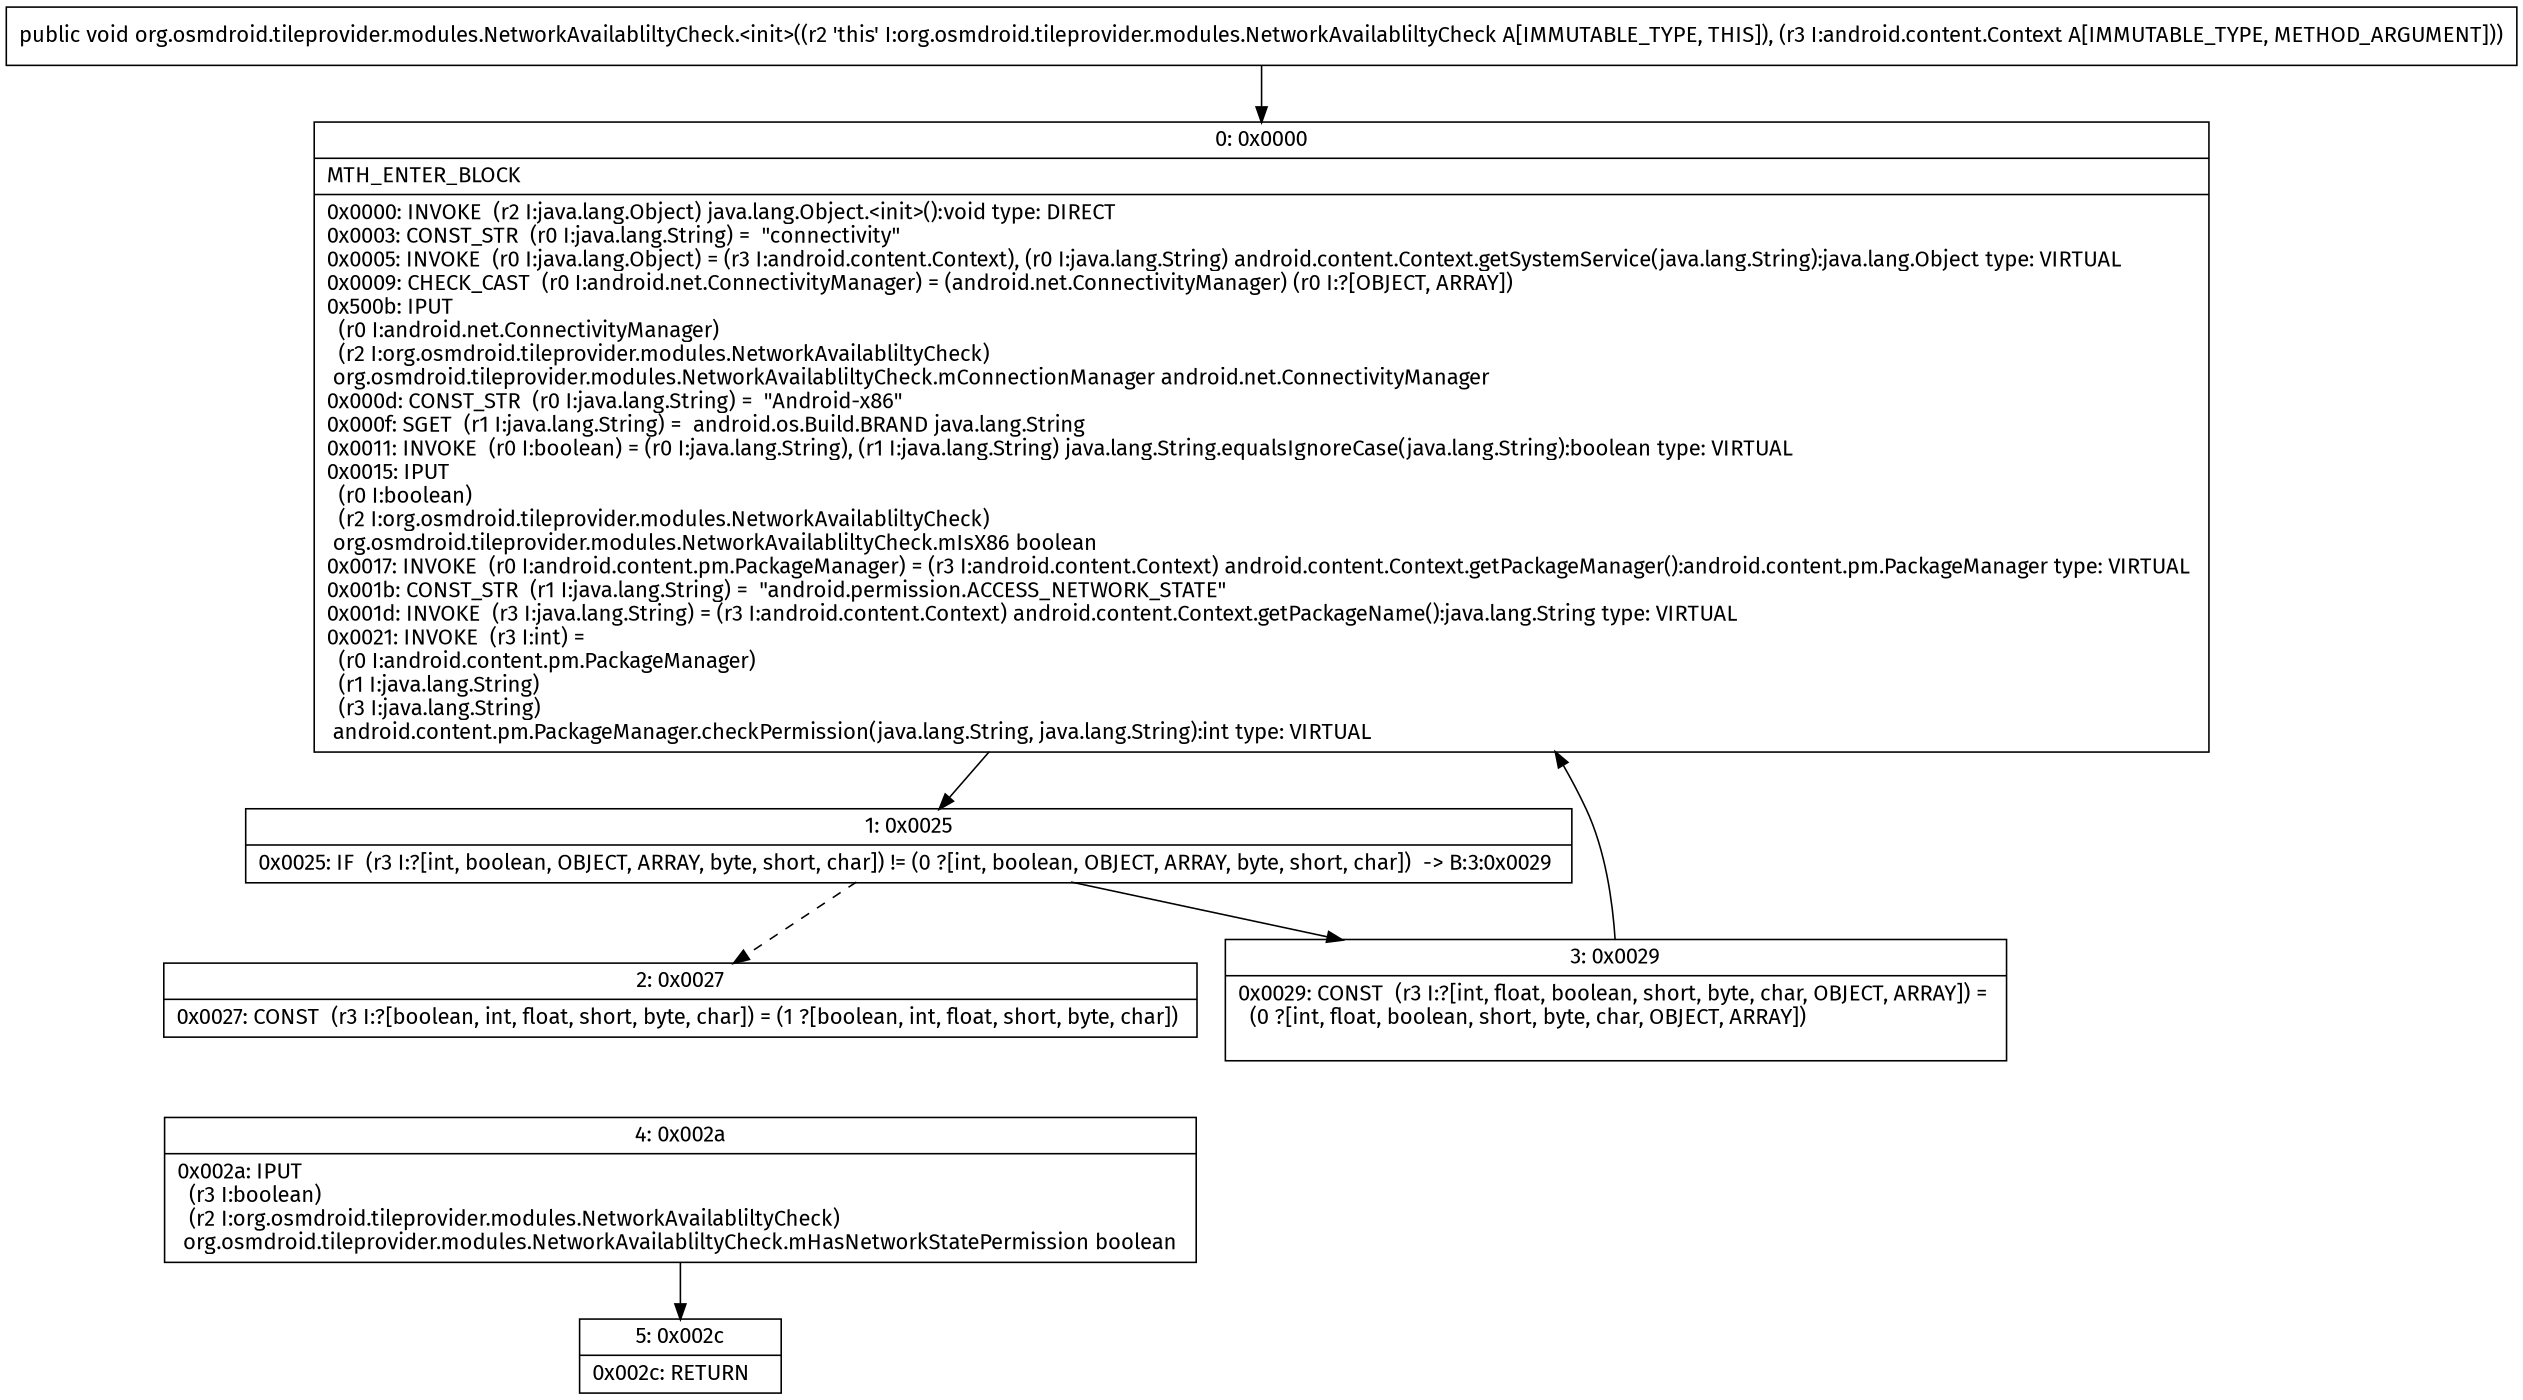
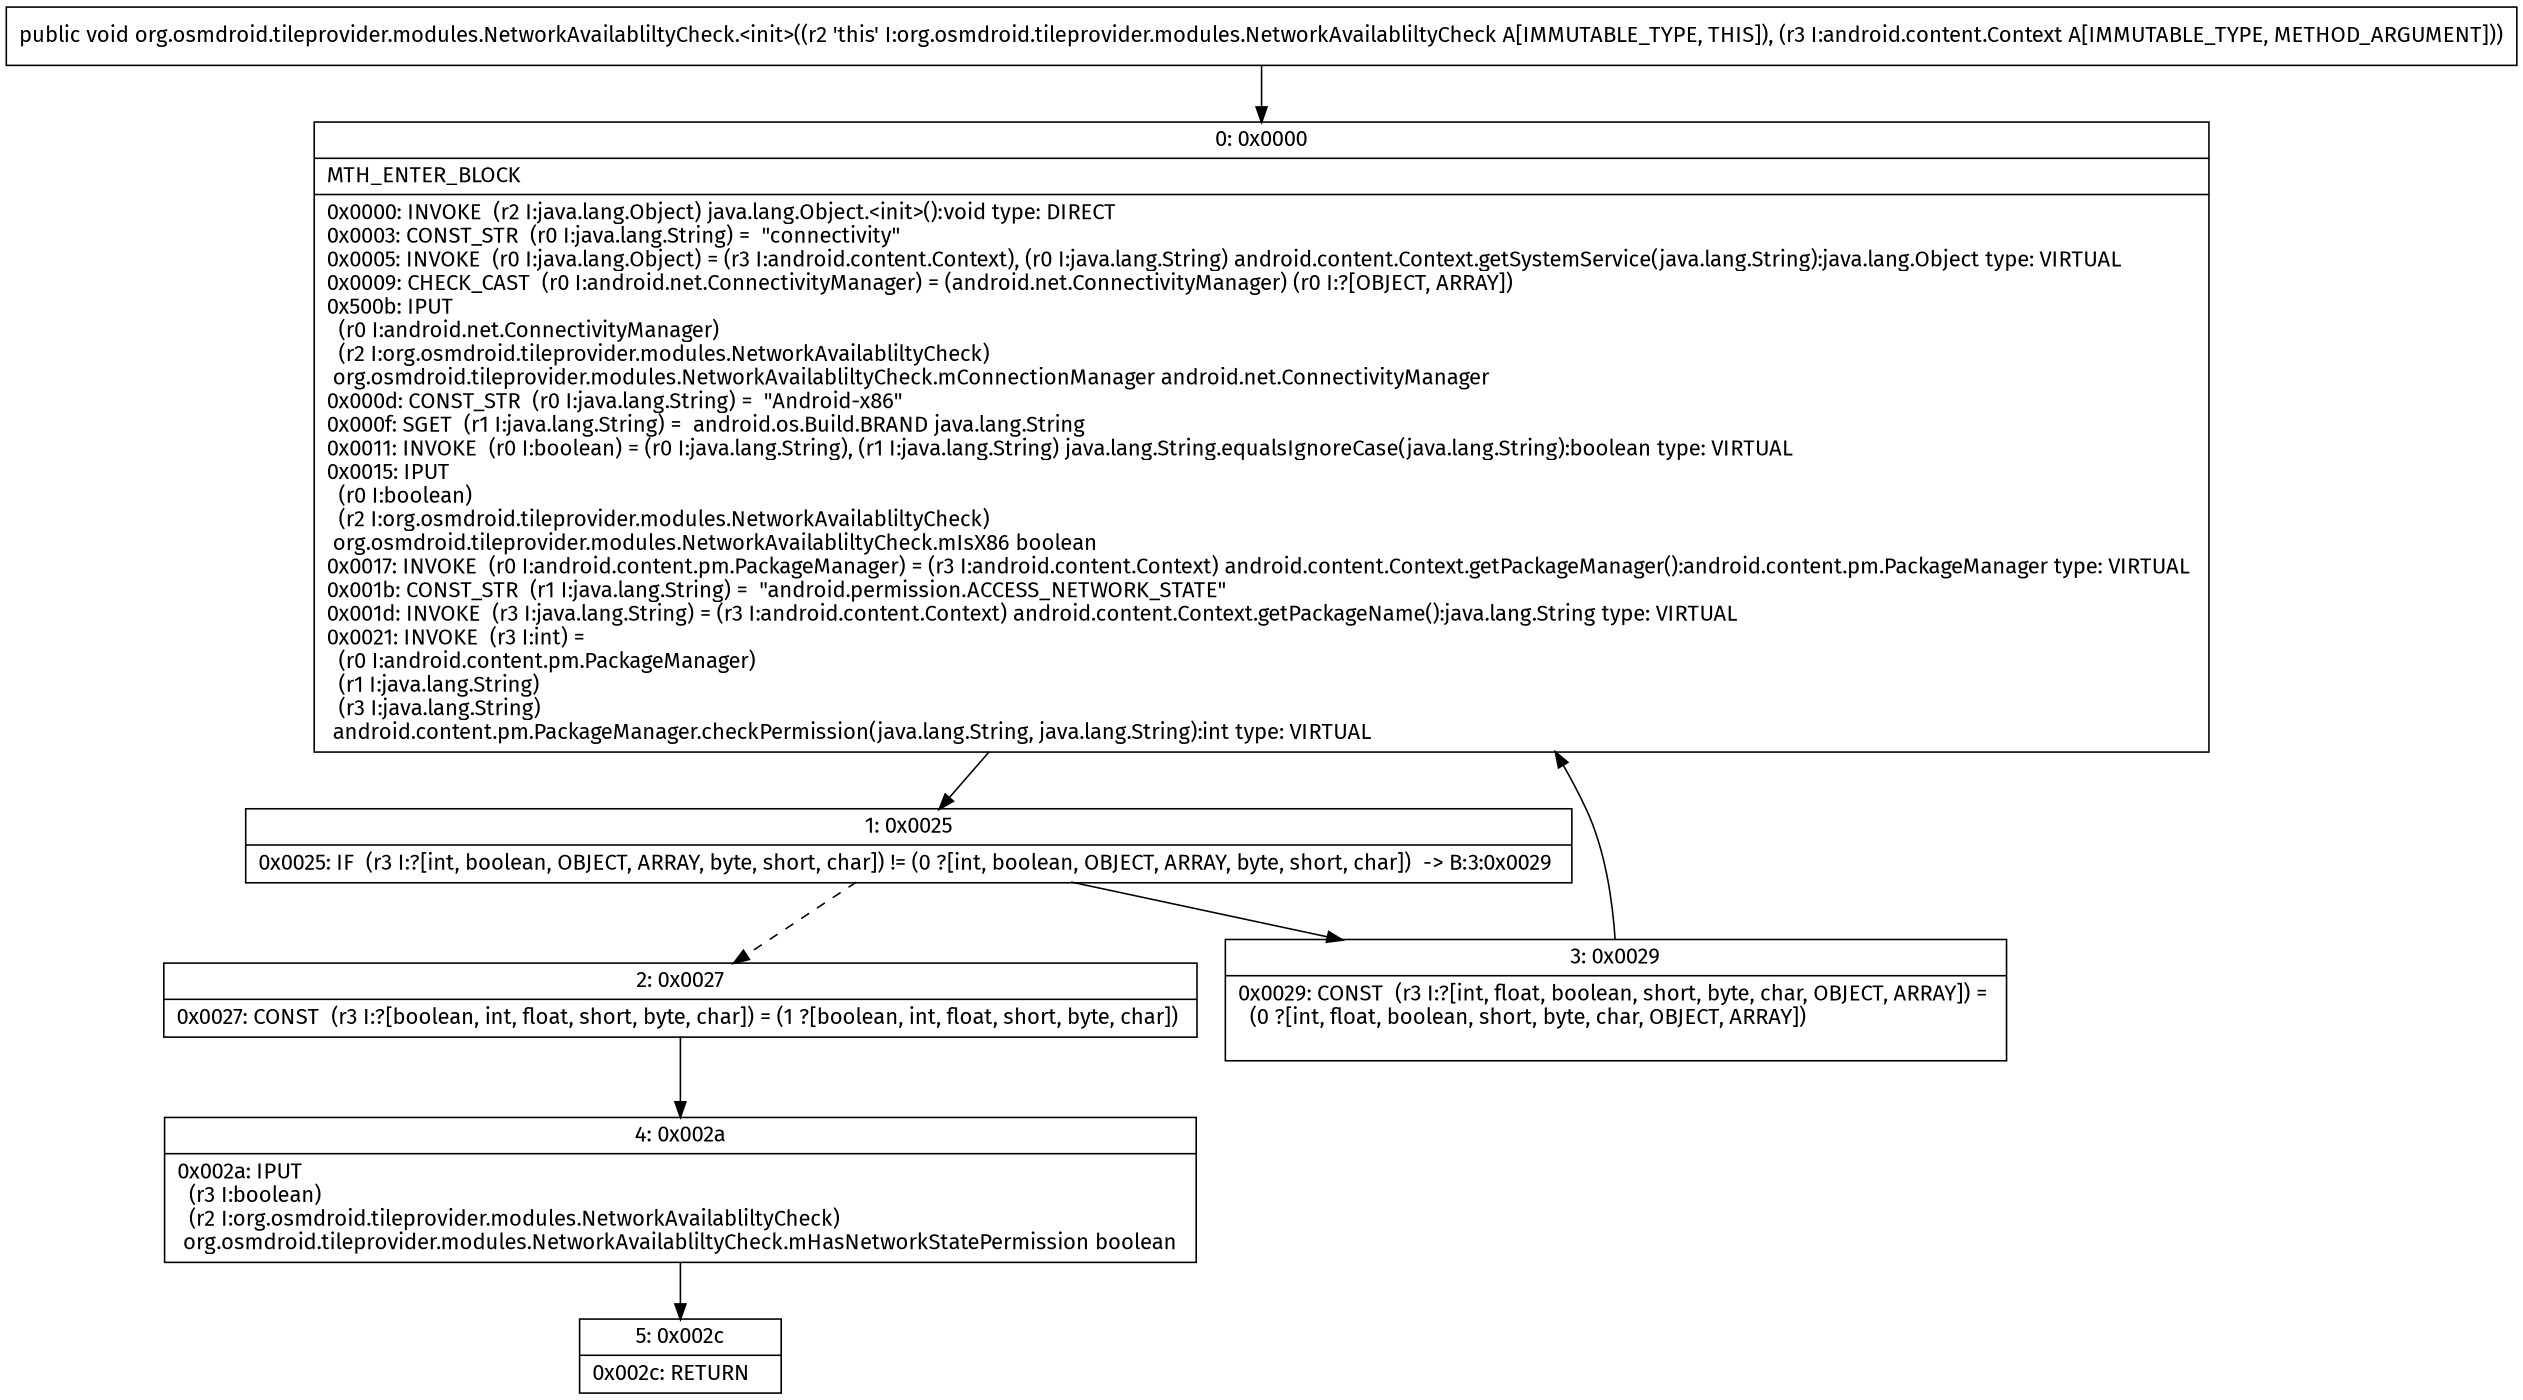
edge "2: 0x0027" -> "4: 0x002a": added
